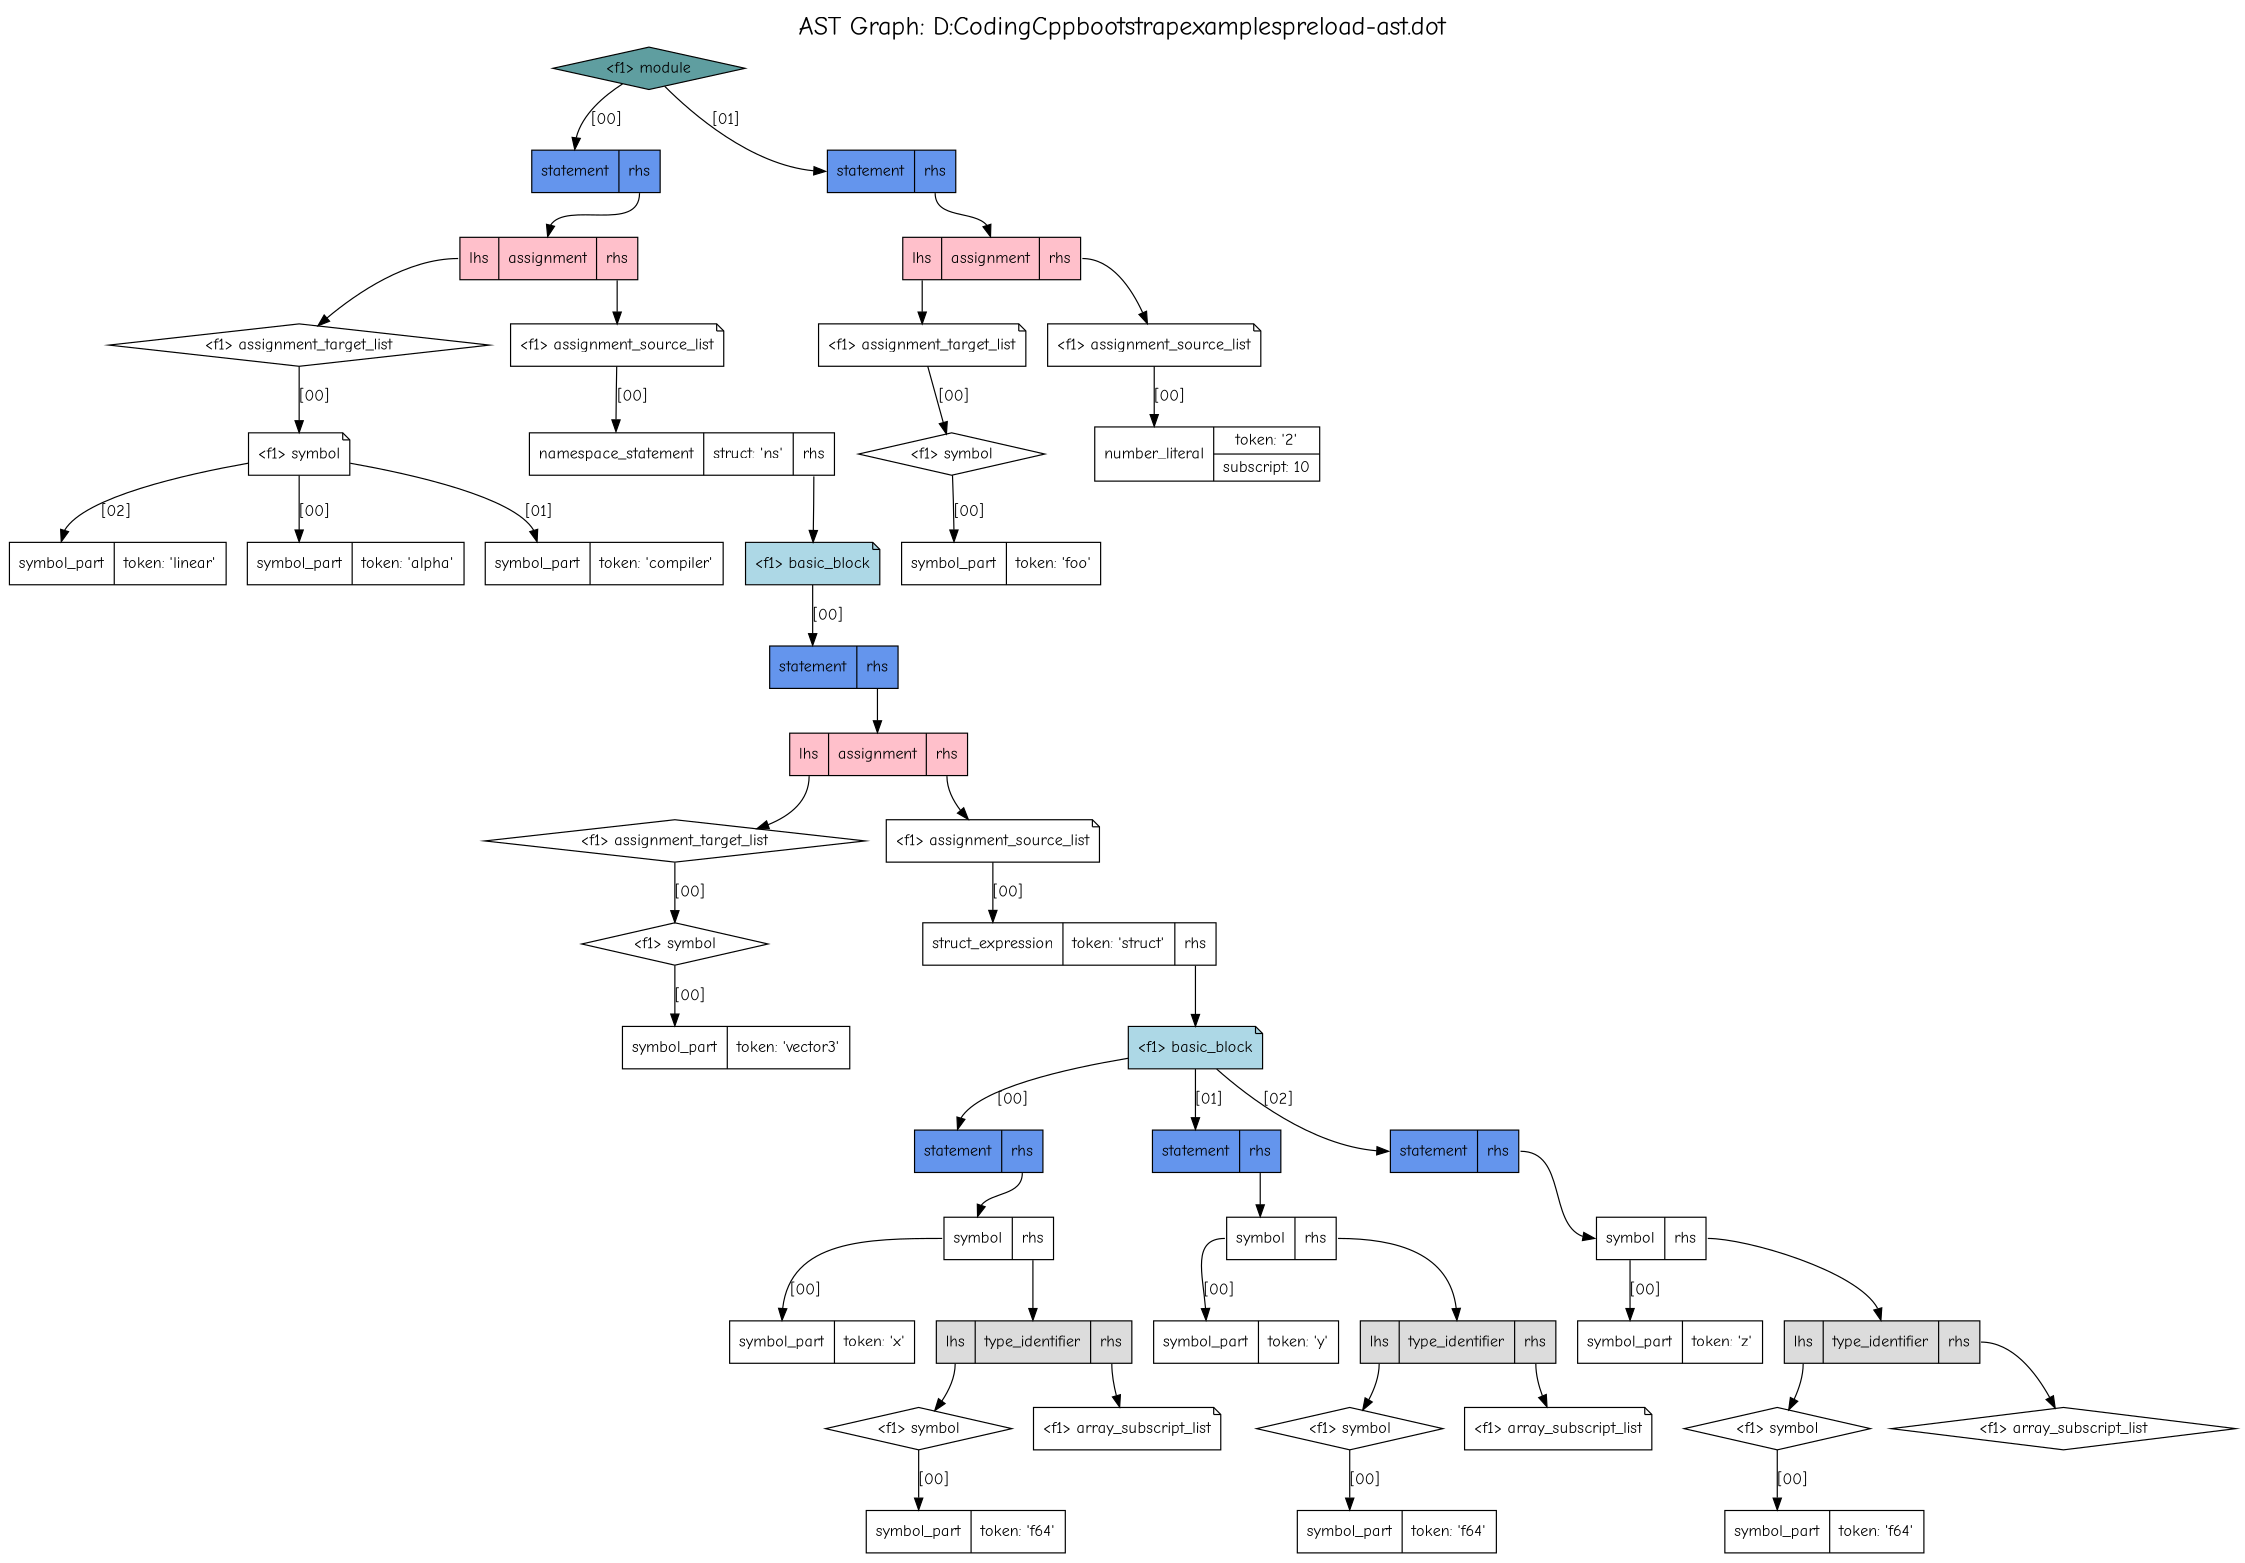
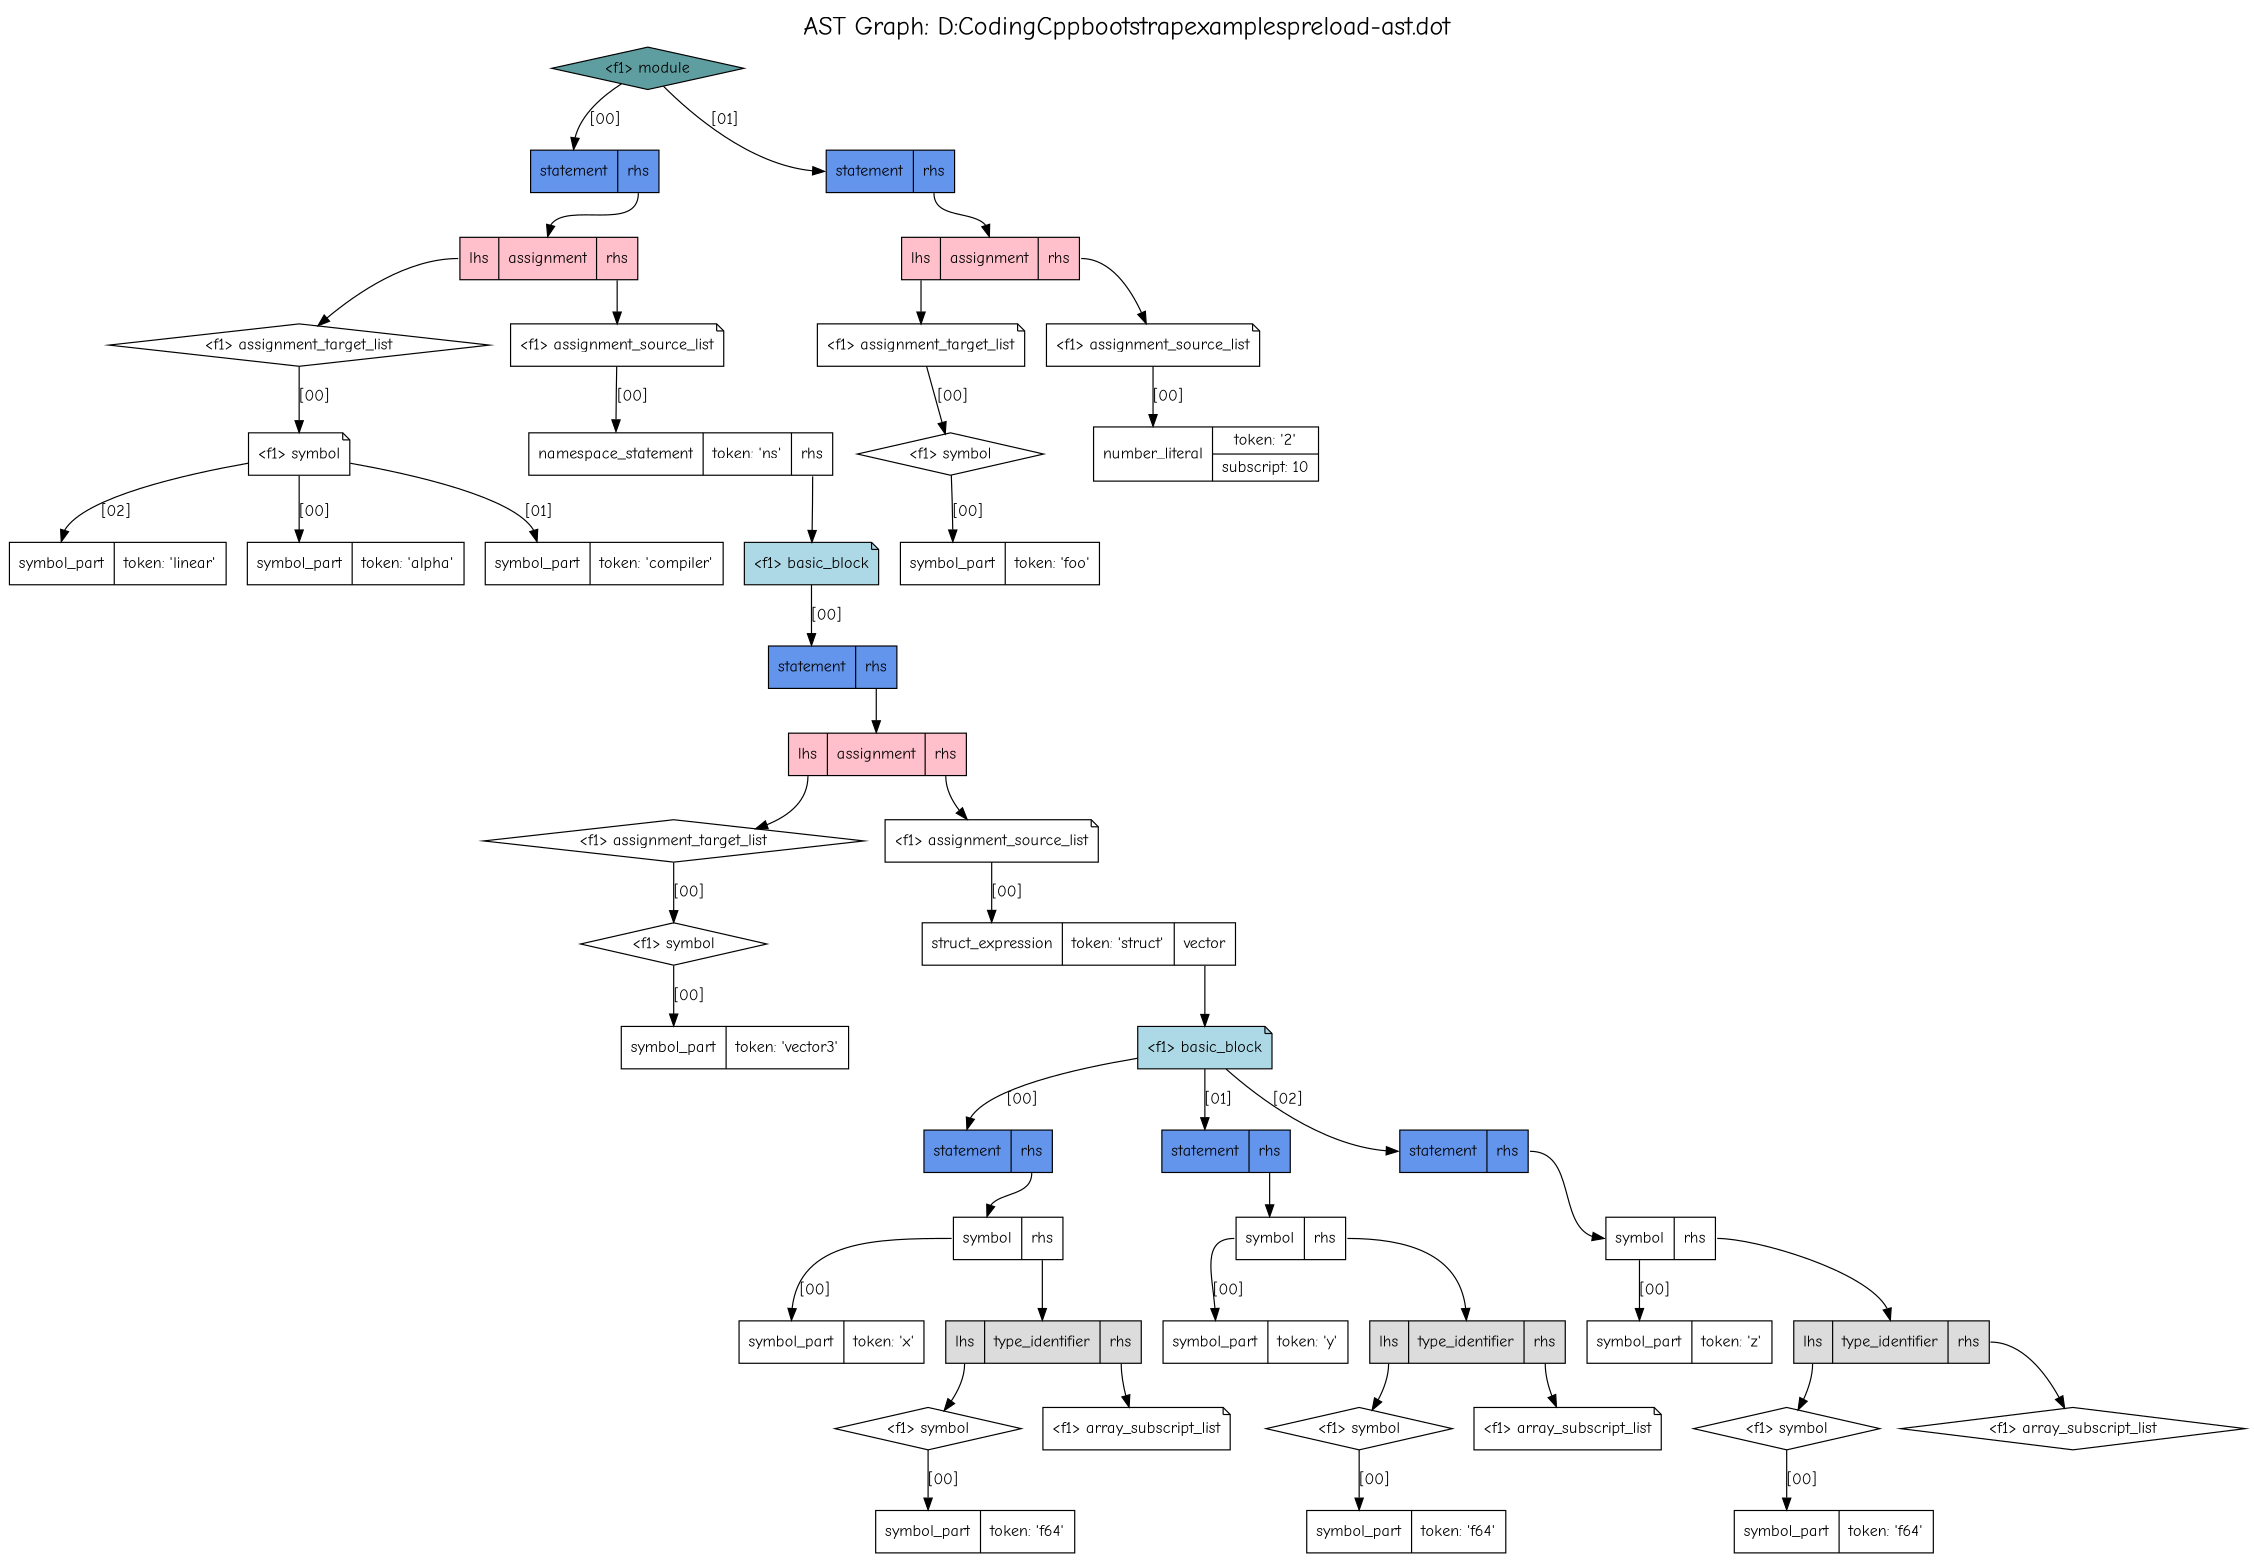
node "namespace_statement": text "struct: 'ns'" -> "token: 'ns'"
node "struct_expression": text "rhs" -> "vector"
